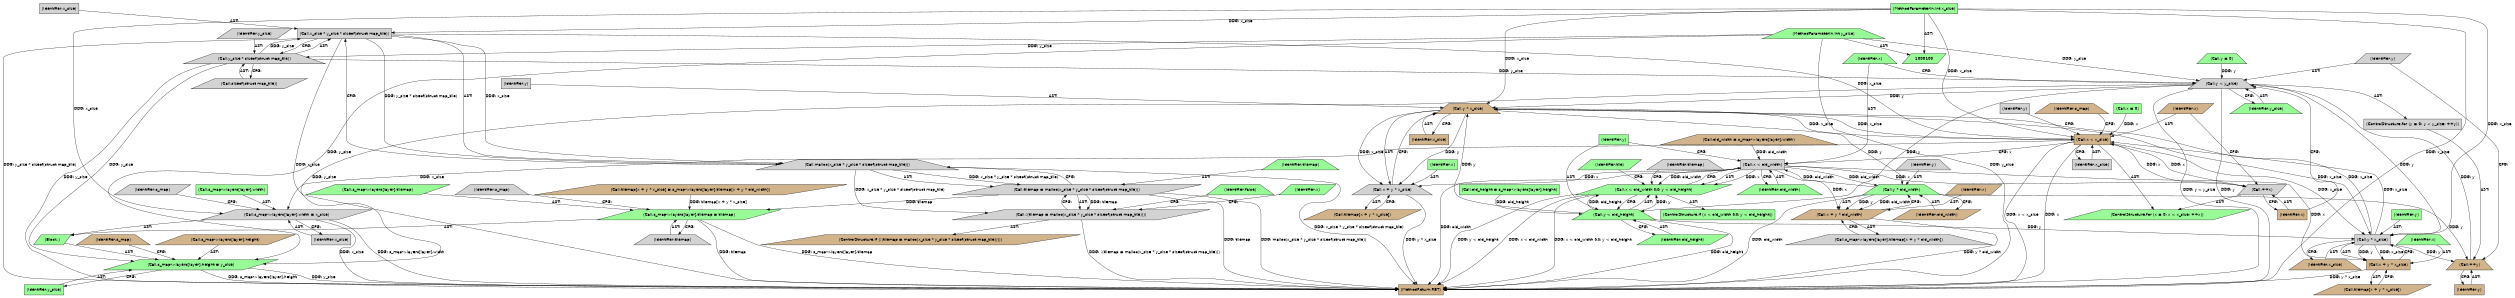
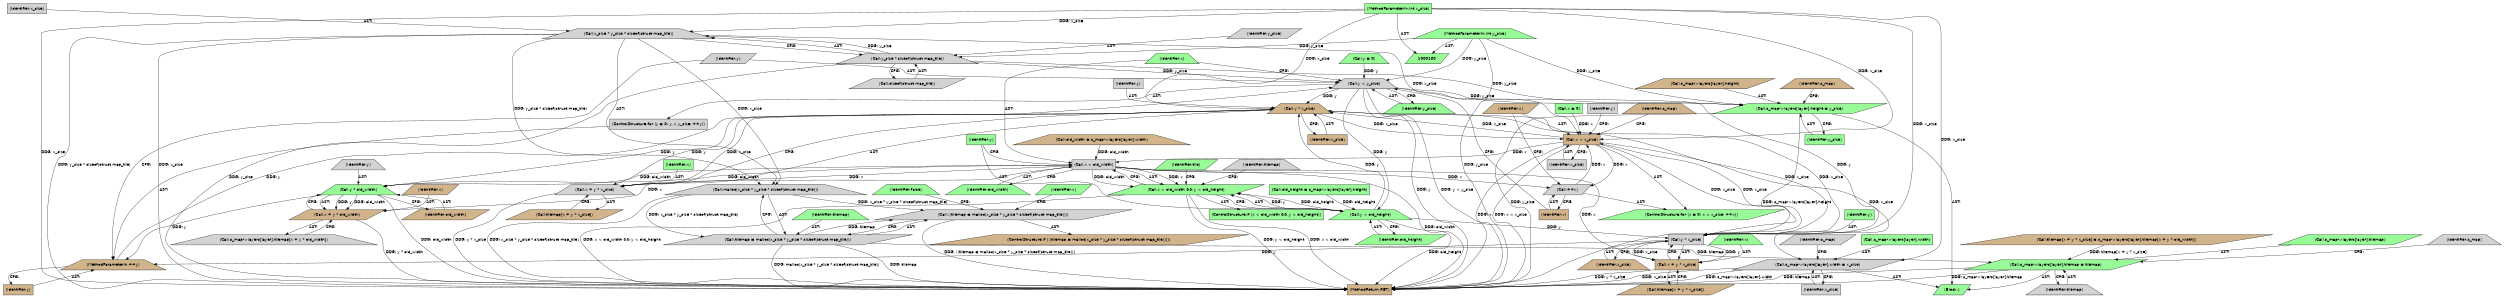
node "(Call,x_size * y_size * sizeof(struct map_tile))": shape box -> trapezium
edge "(Call,x < x_size)" -> "(Call,x < old_width)": label "CFG: x" -> "DDG: x"
edge "(Call,malloc(x_size * y_size * sizeof(struct map_tile)))" -> "(Call,x_size * y_size * sizeof(struct map_tile))": removed, label "CFG:"
edge "(Block,)" -> "(Call,s_map->layers[layer].height = y_size)": reversed
node "(Call,++y)": label "(Call,++y)" -> "(MethodParameterIn,++y)"
